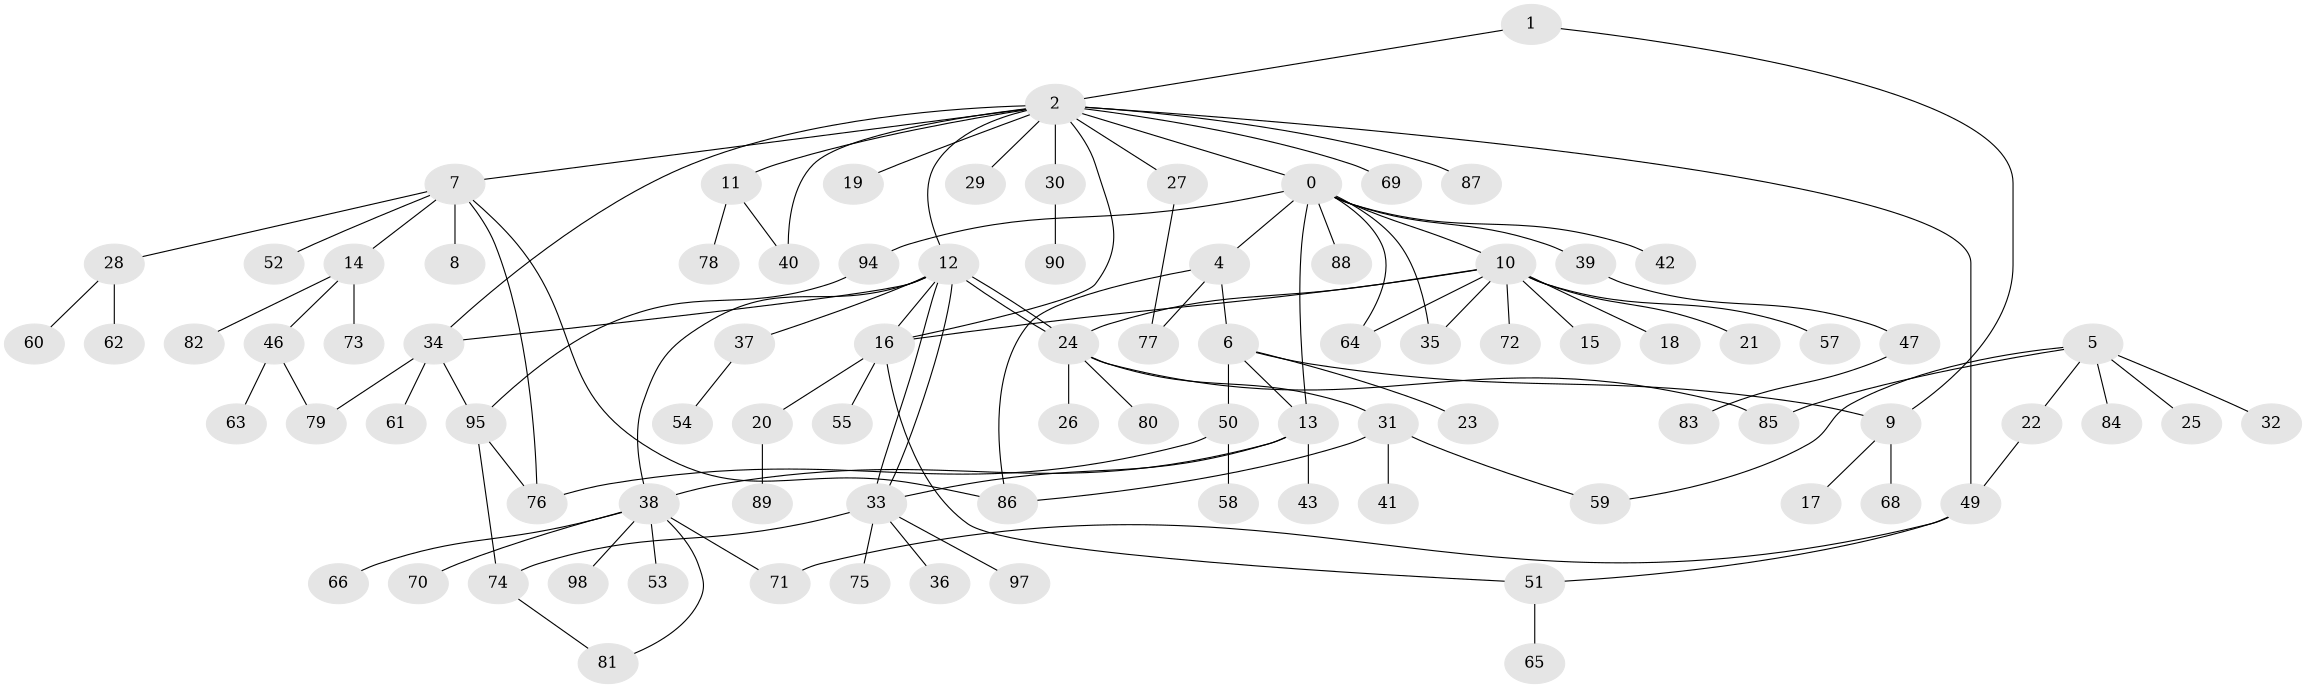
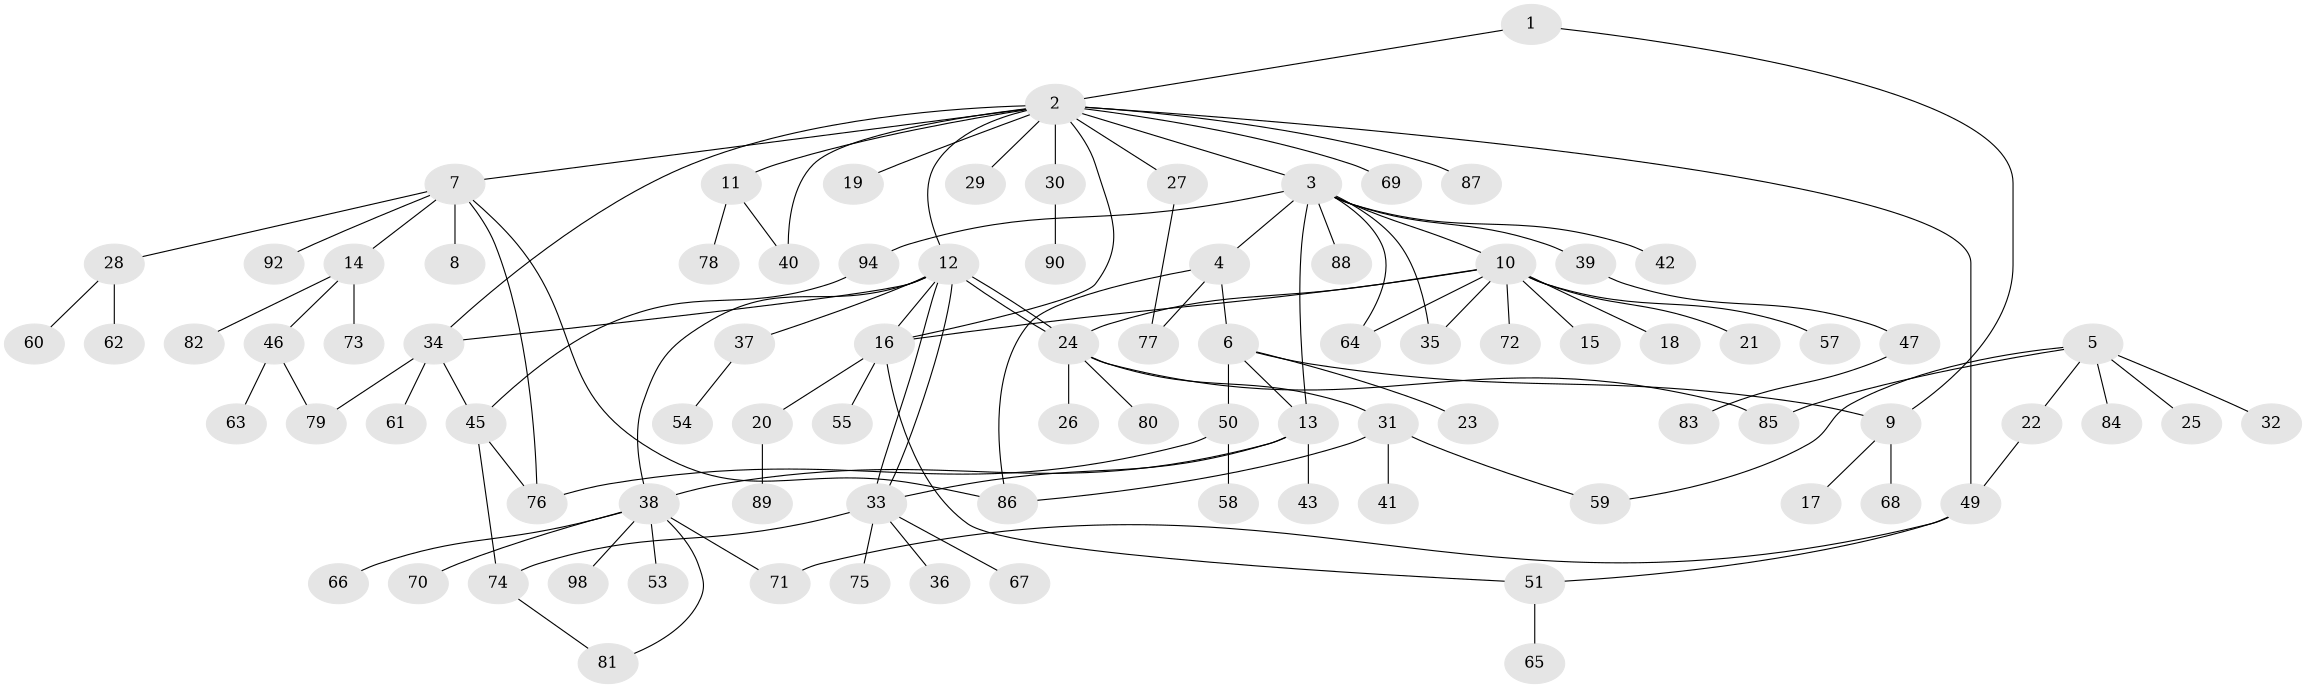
node "0": label "0" -> "3"
node "52": label "52" -> "92"
node "95": label "95" -> "45"
node "97": label "97" -> "67"
